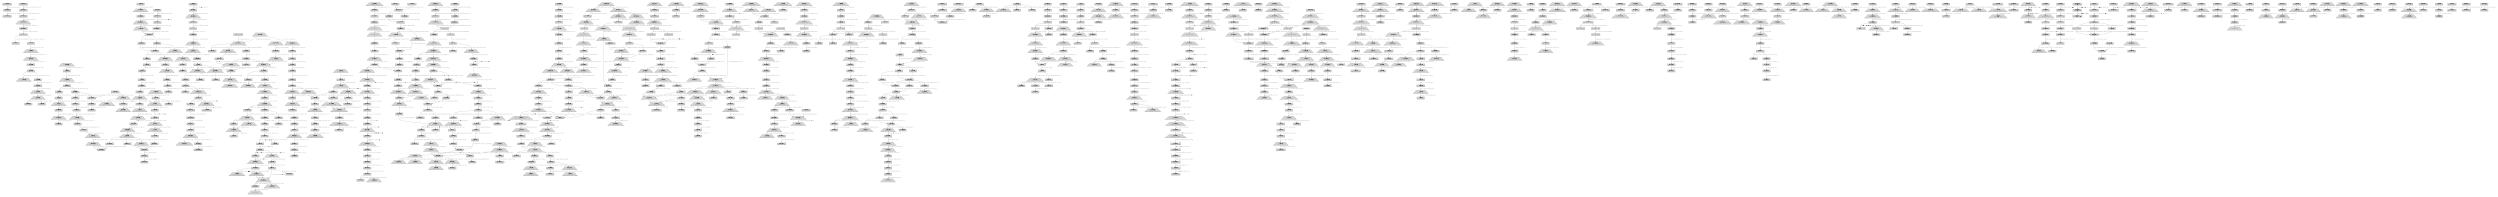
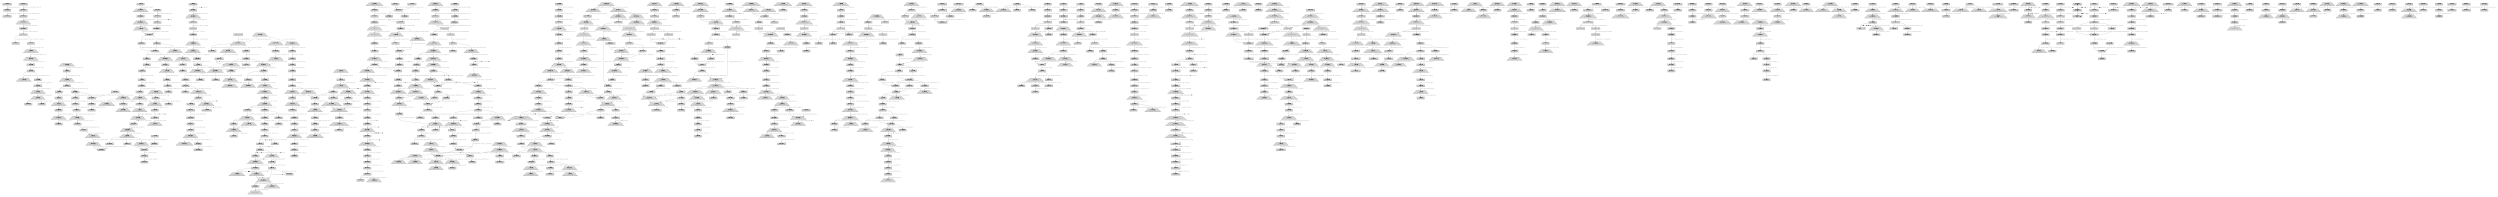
node "02M 1P 42T 170.4 경찰, 혐의, 조사, 사건, 구속": removed
